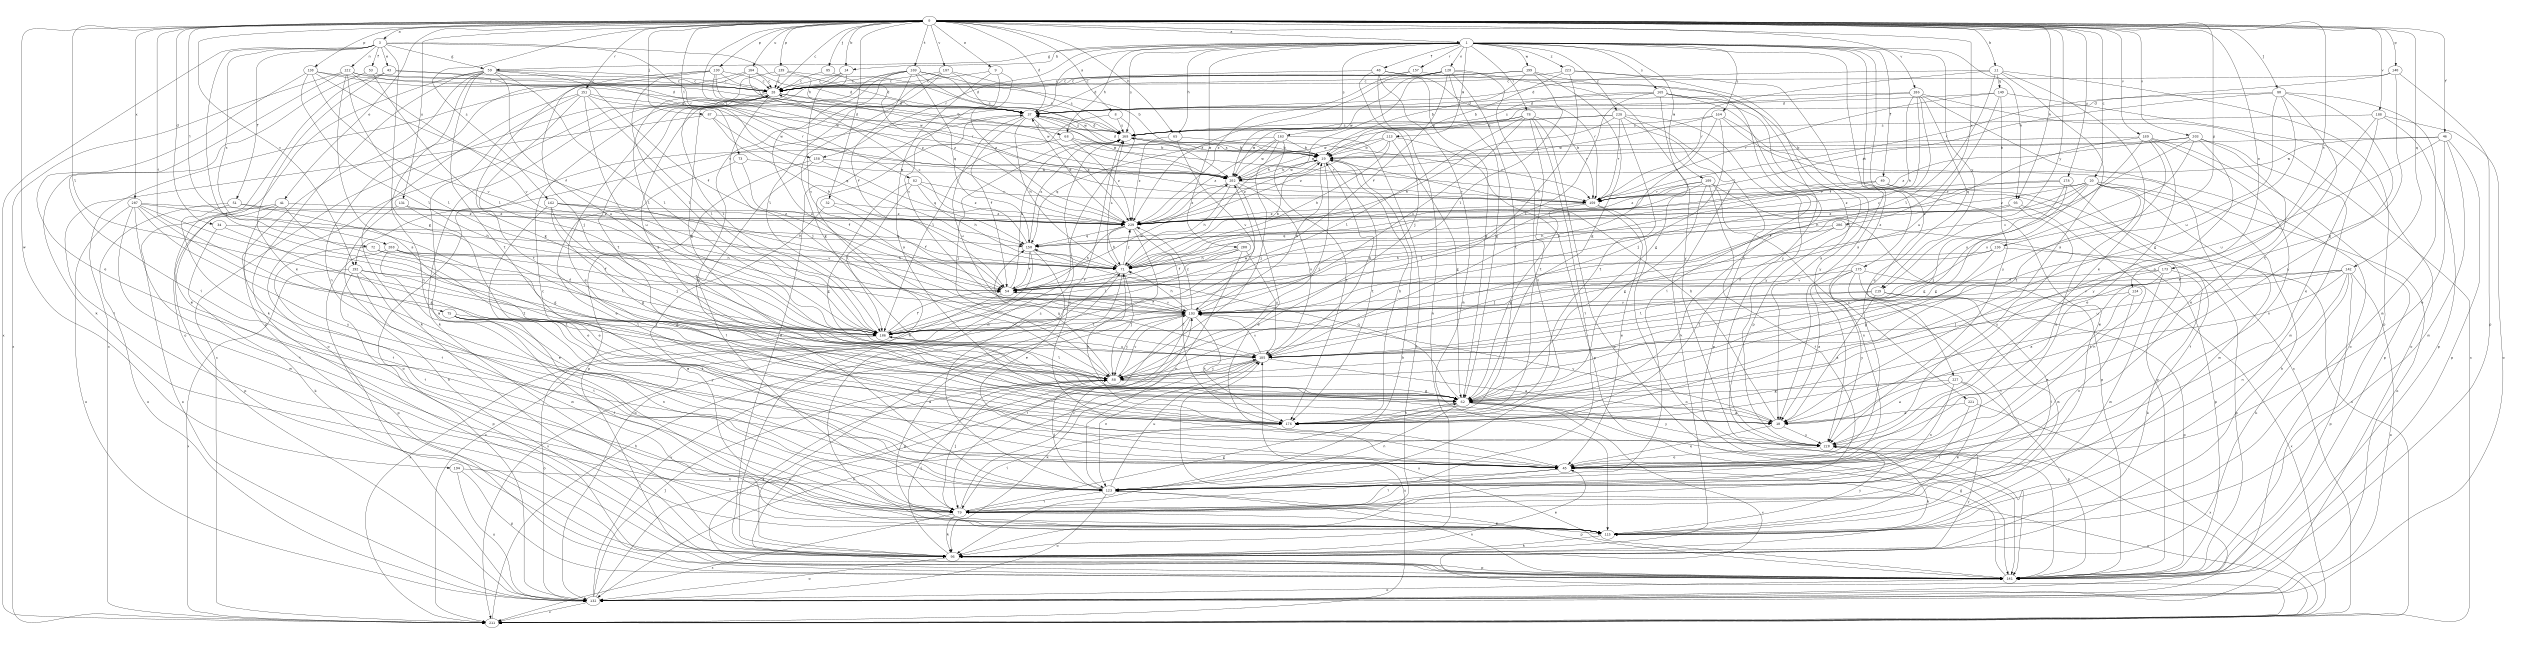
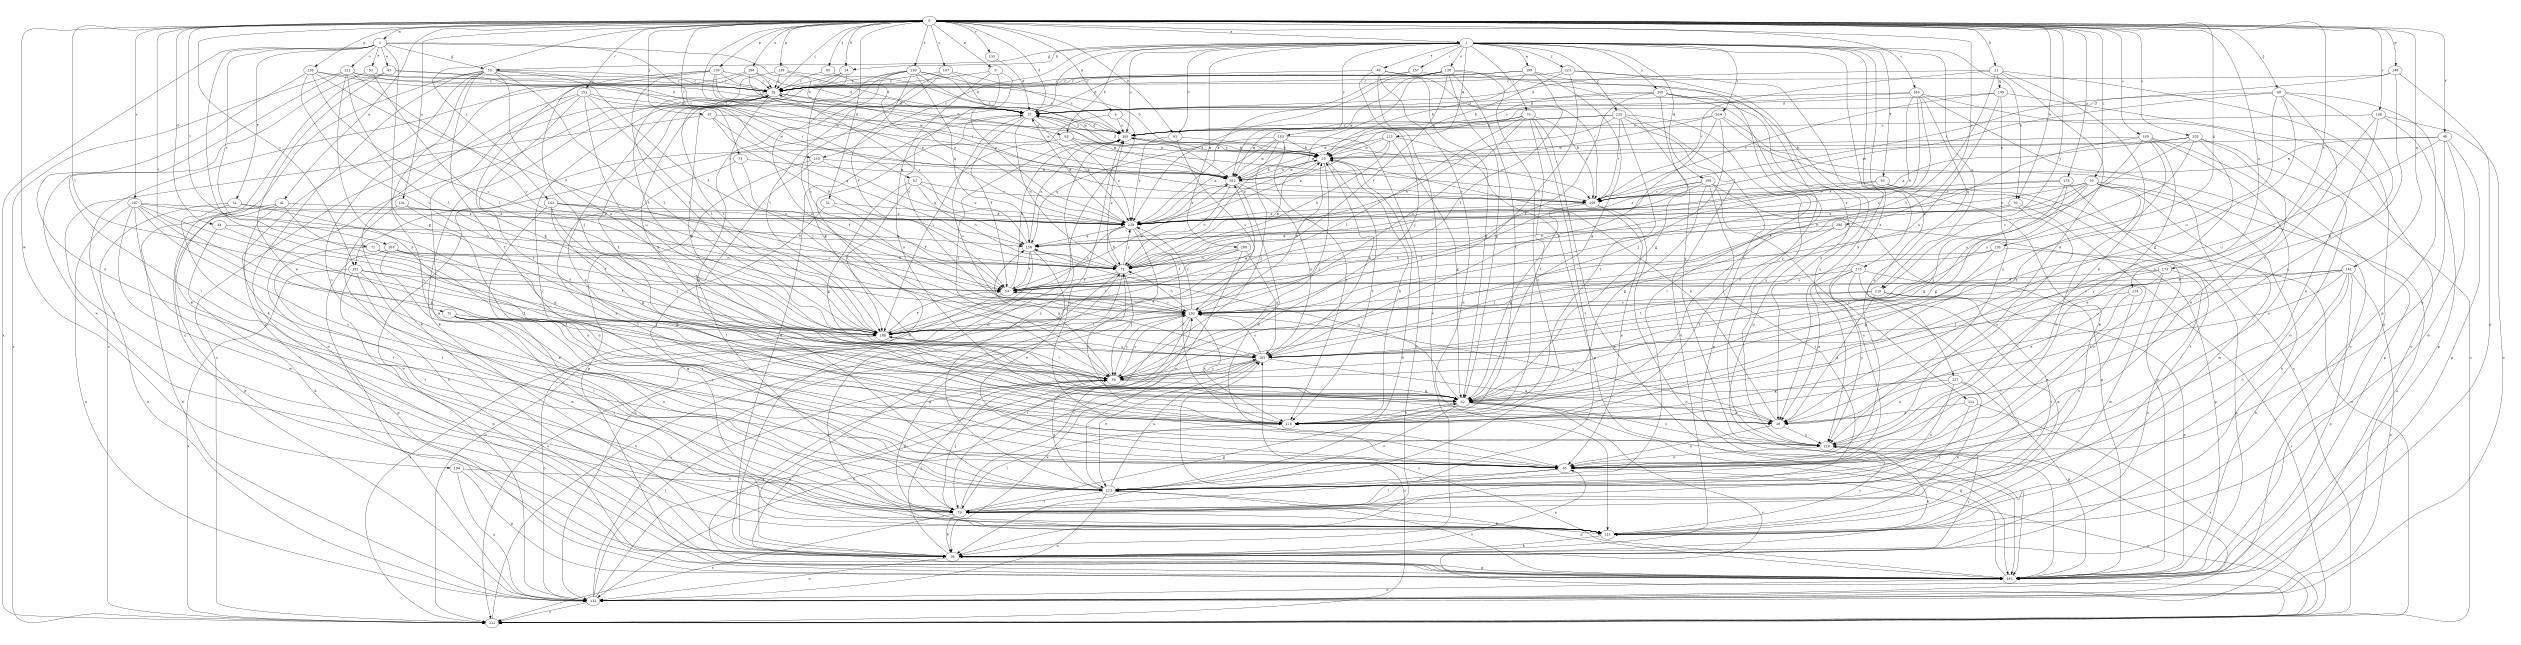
node "155": added
